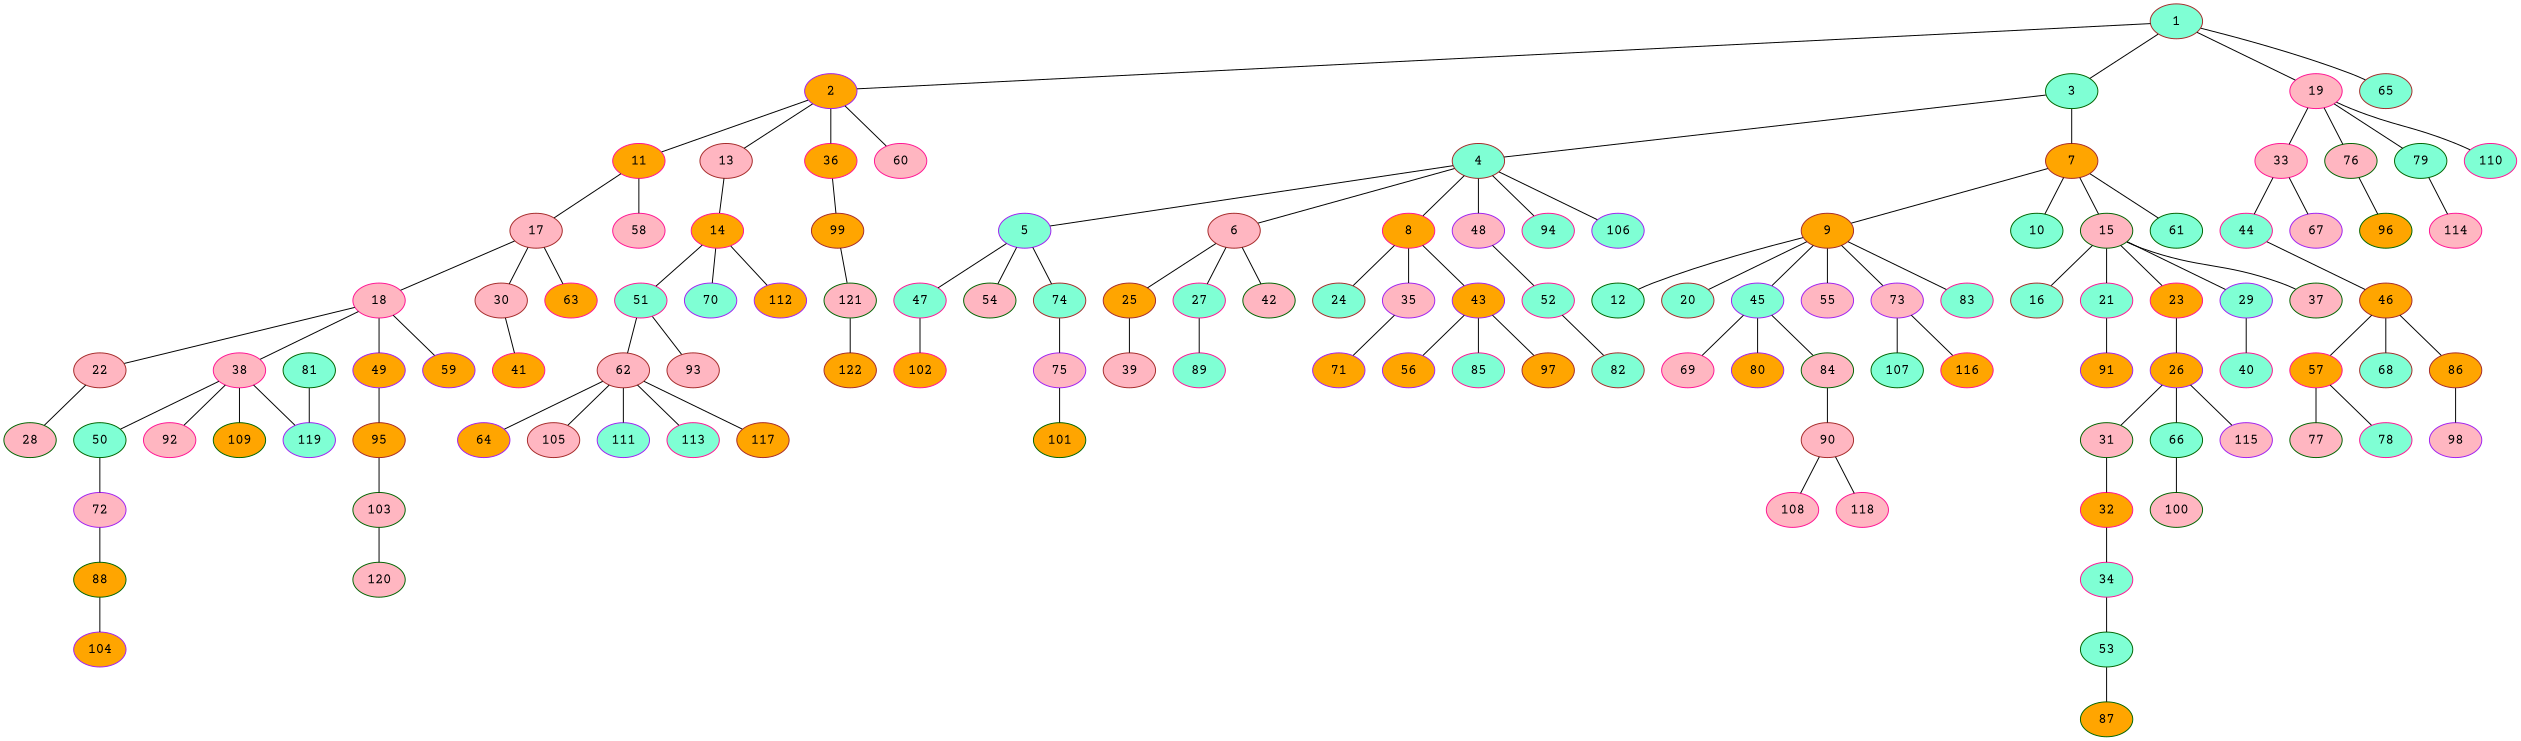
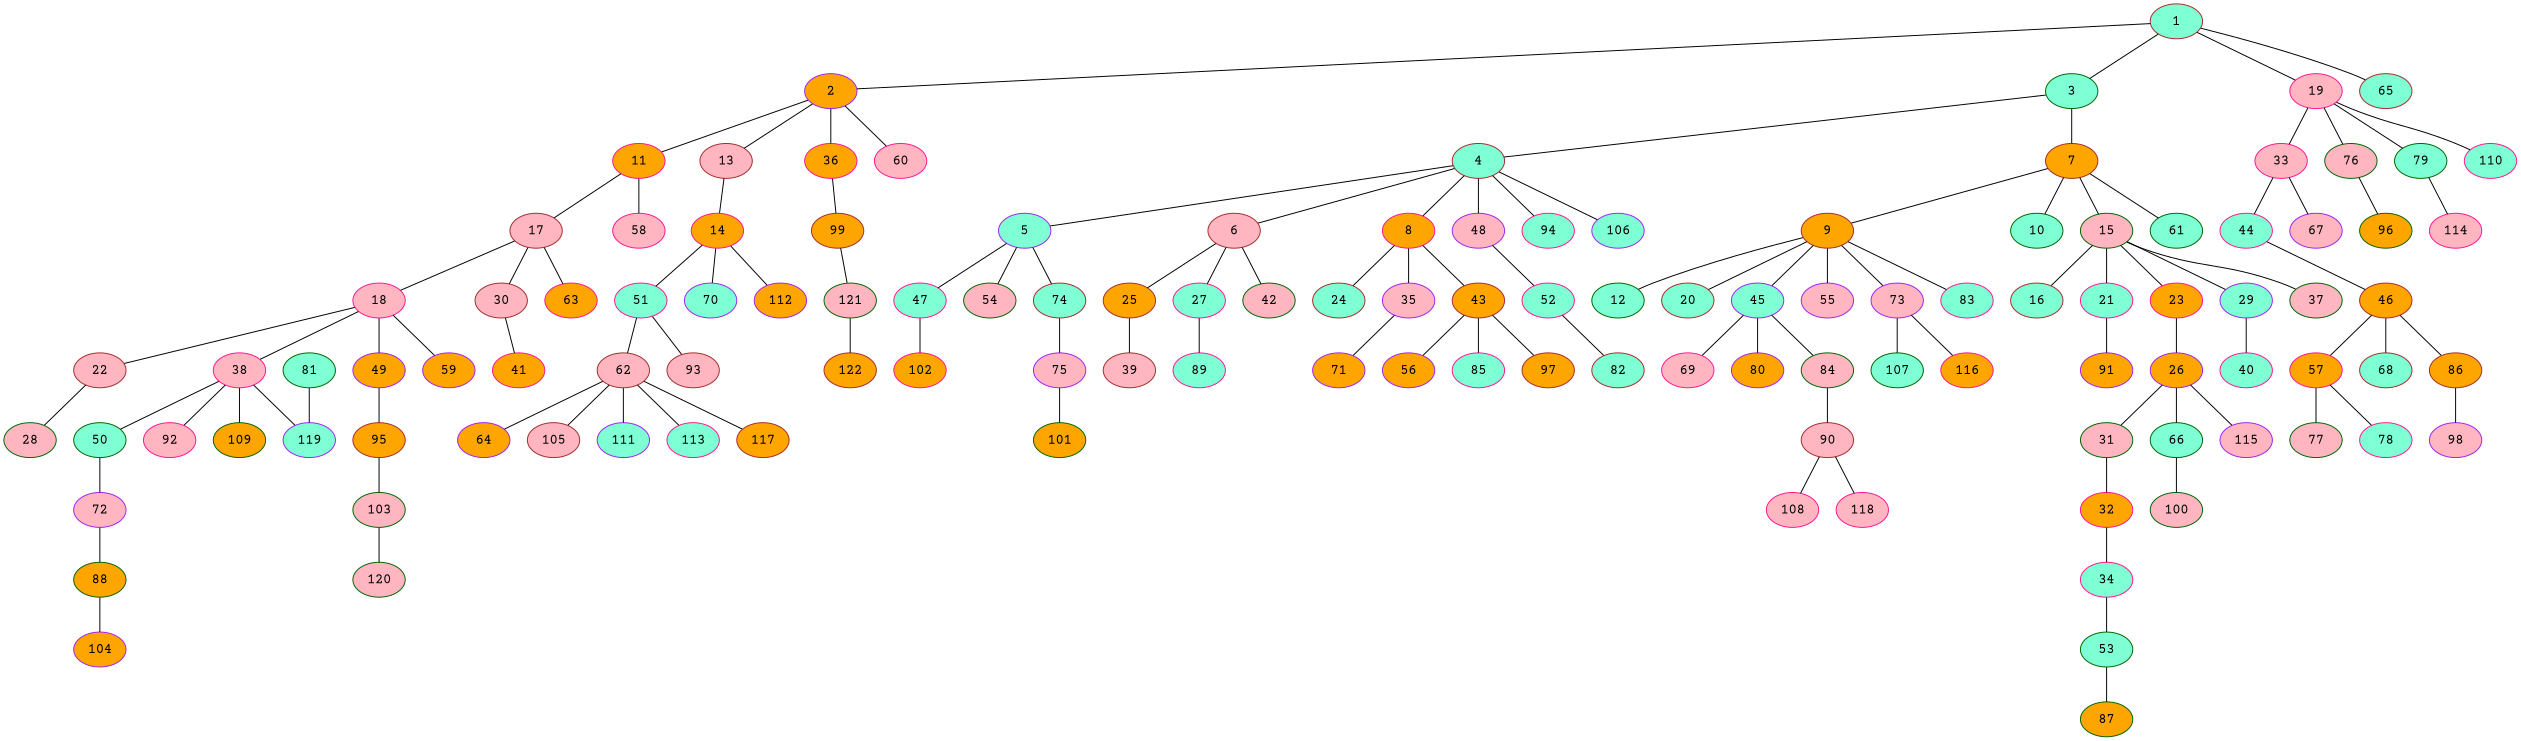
node "43": color purple -> brown
